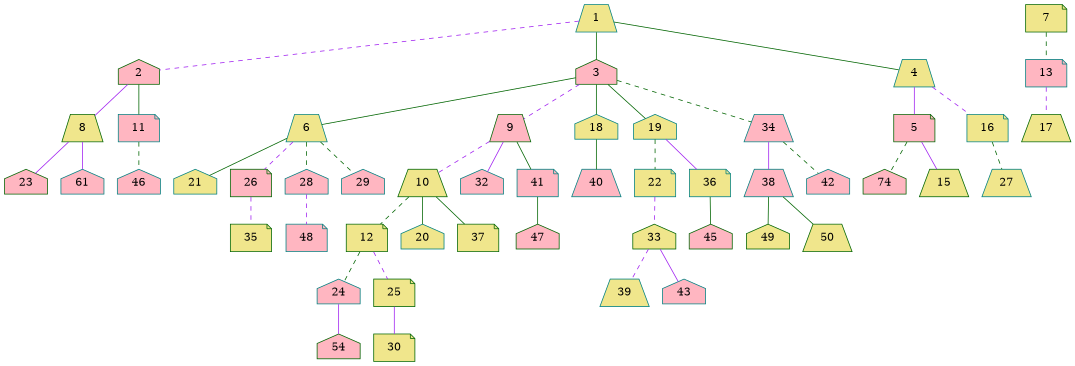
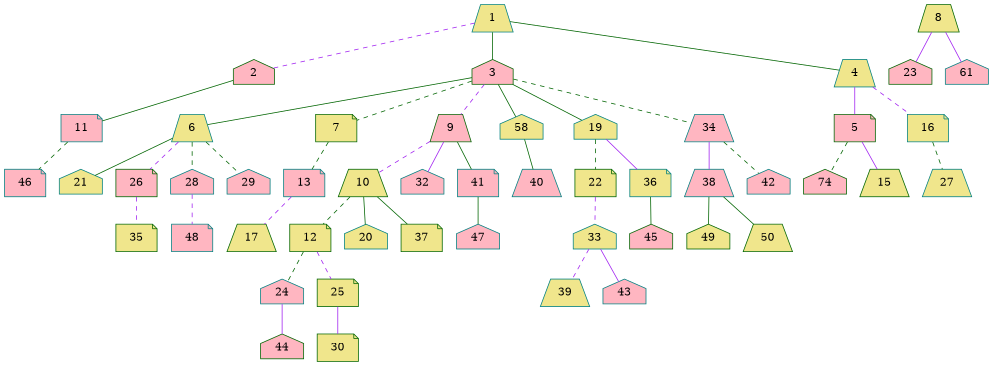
edge "2" -- "8": removed
edge "3" -- "7": added
node "18": label "18" -> "58"
node "46": shape house -> note
node "22": color teal -> darkgreen
node "47": color darkgreen -> teal
node "33": color darkgreen -> teal
node "54": label "54" -> "44"
